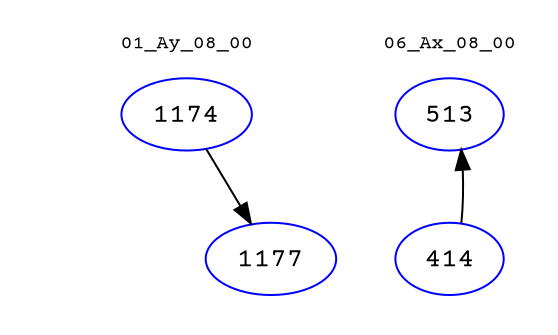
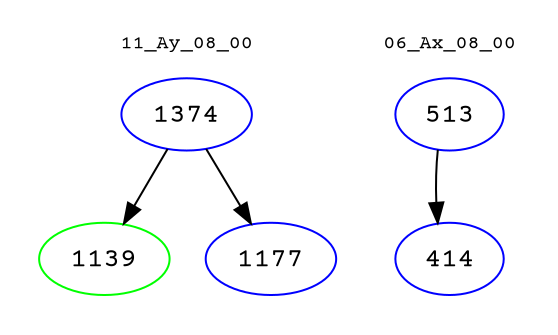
cluster "01_Ay_08_00": label "01_Ay_08_00" -> "11_Ay_08_00"
node "1174": label "1174" -> "1374"
edge "414" -> "513": reversed
node "1139": added
